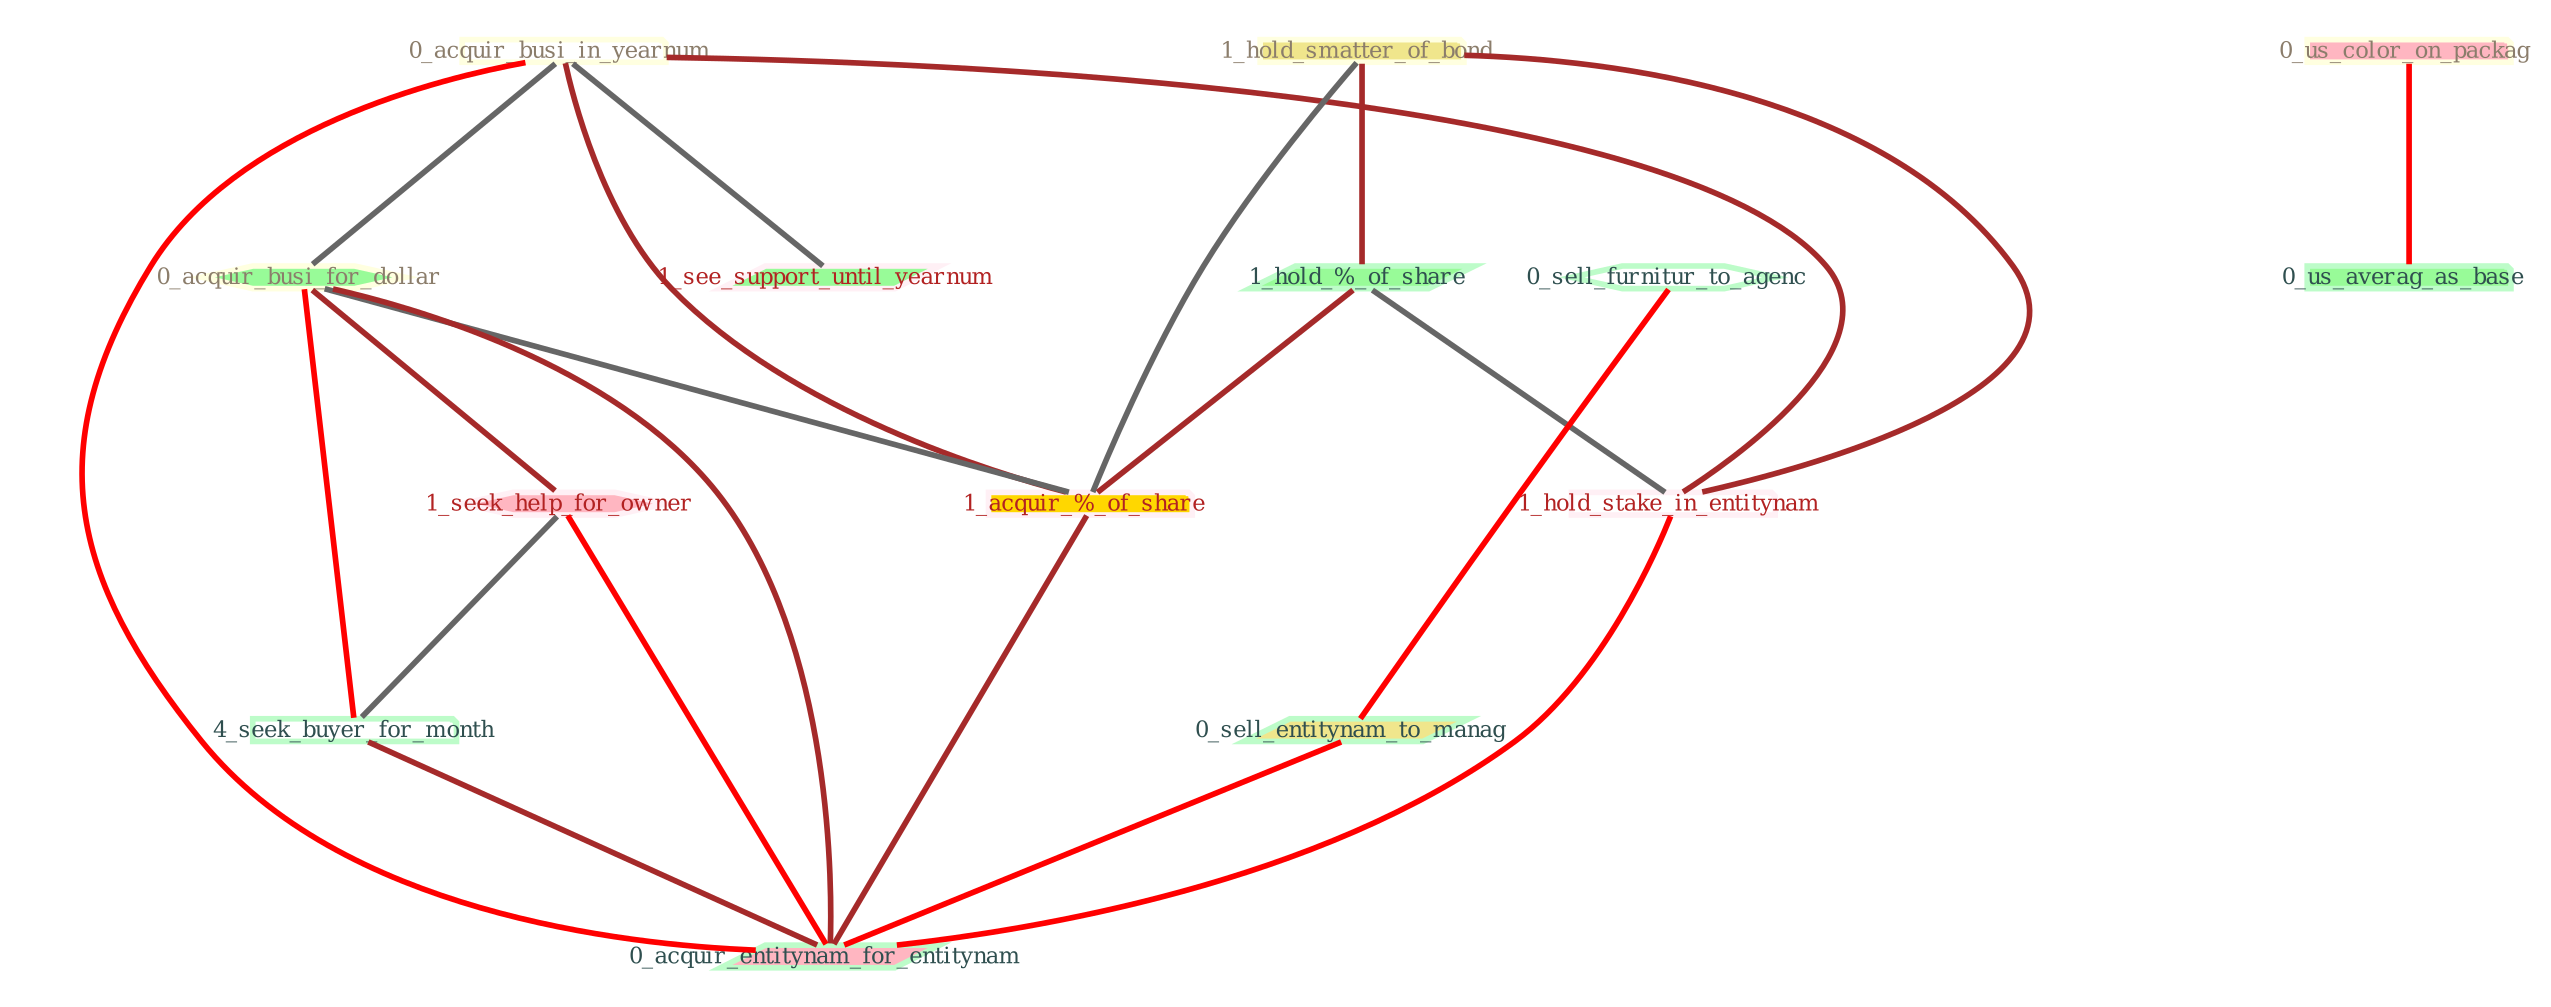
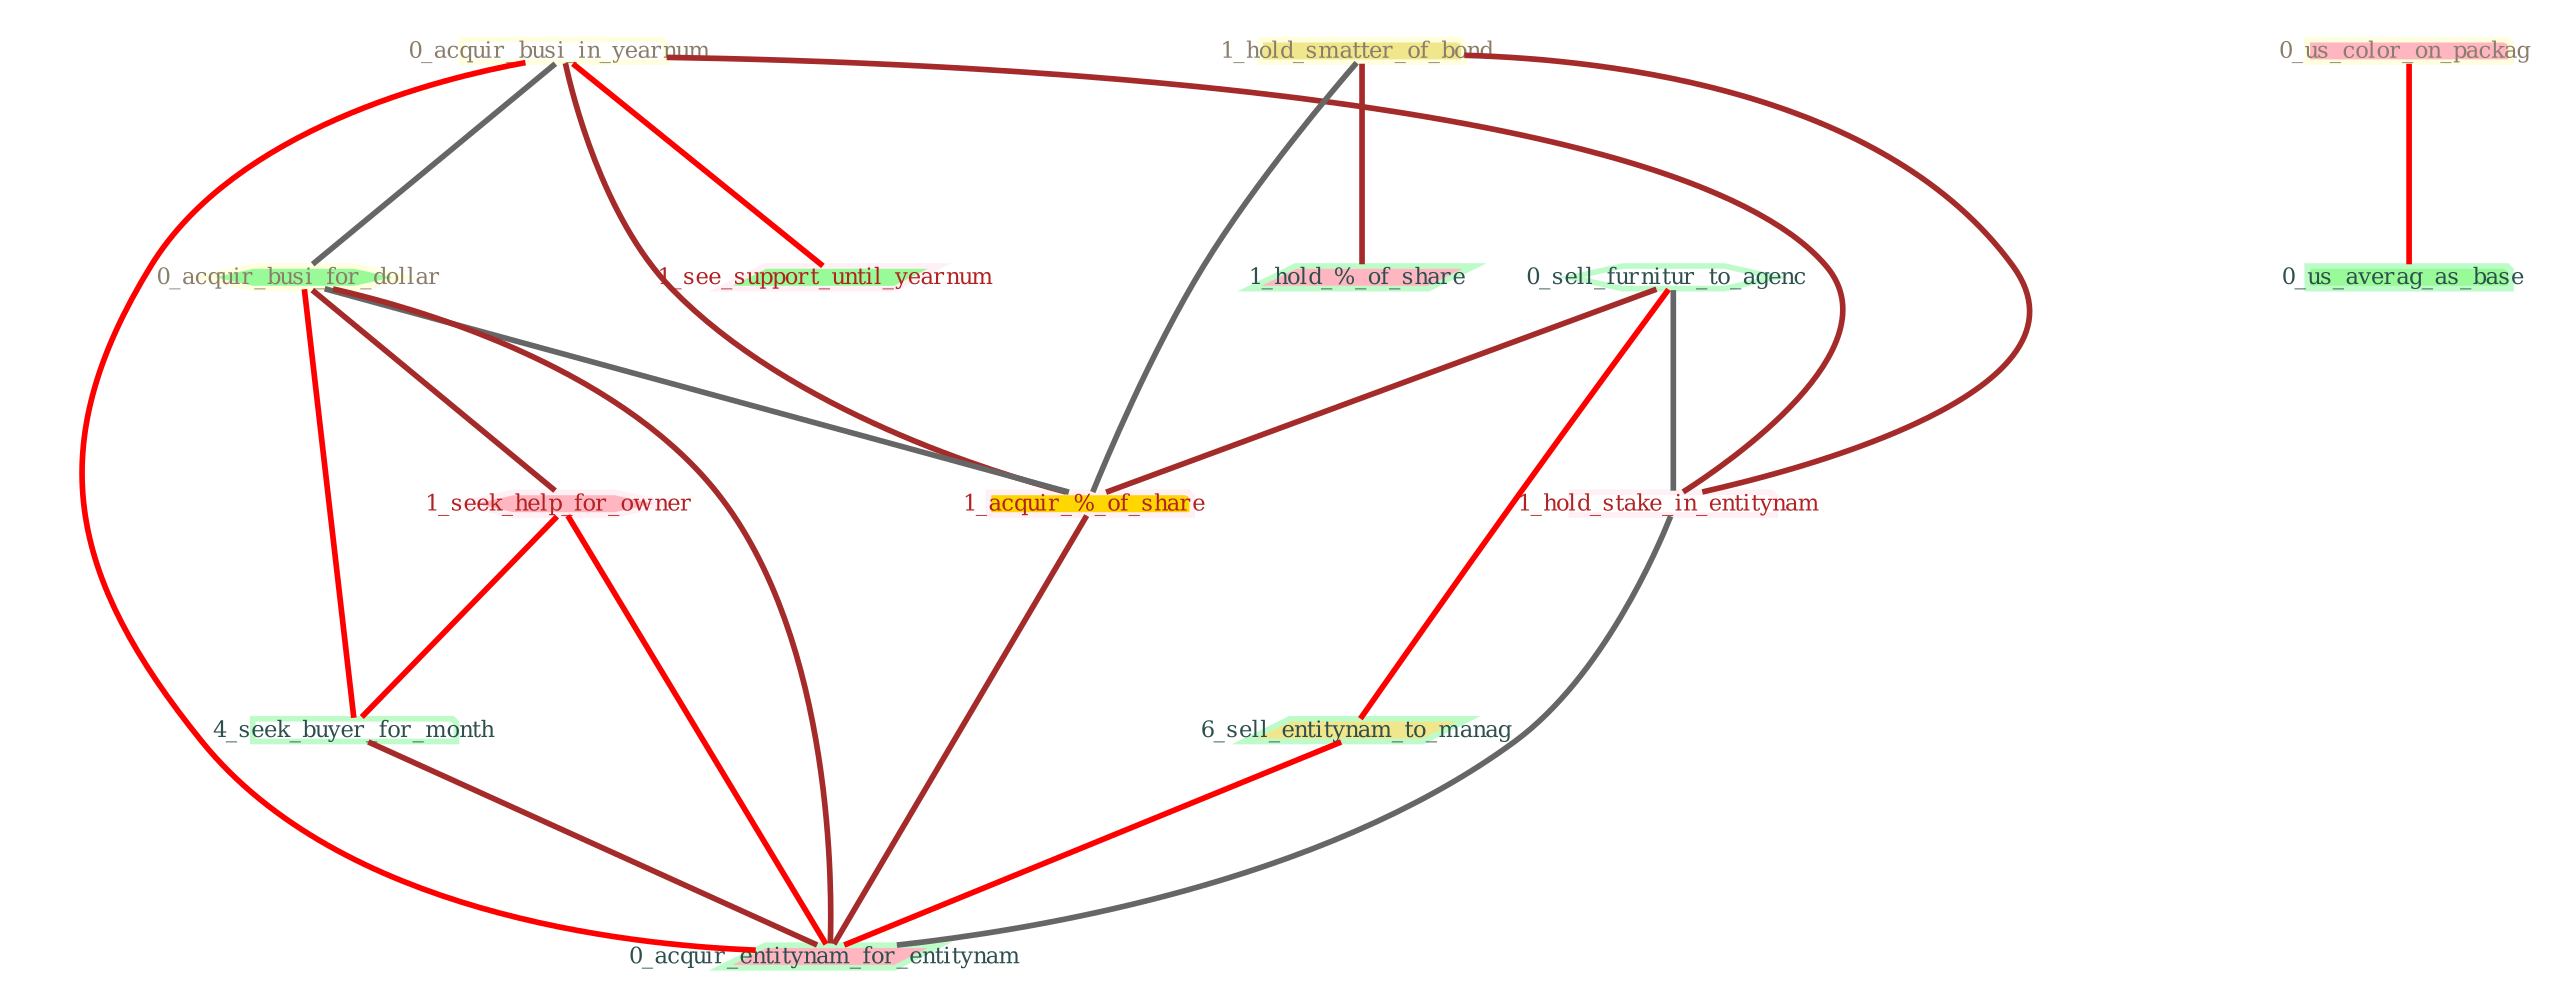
edge "0_acquir_busi_in_yearnum" -- "1_see_support_until_yearnum": color gray40 -> red
node "1_hold_%_of_share": fillcolor palegreen -> lightpink
edge "1_hold_%_of_share" -- "1_acquir_%_of_share": now "0_sell_furnitur_to_agenc" -- "1_acquir_%_of_share"
edge "1_hold_%_of_share" -- "1_hold_stake_in_entitynam": now "0_sell_furnitur_to_agenc" -- "1_hold_stake_in_entitynam"
edge "1_seek_help_for_owner" -- "4_seek_buyer_for_month": color gray40 -> red
node "0_sell_entitynam_to_manag": label "0_sell_entitynam_to_manag" -> "6_sell_entitynam_to_manag"
edge "1_hold_stake_in_entitynam" -- "0_acquir_entitynam_for_entitynam": color red -> gray40
